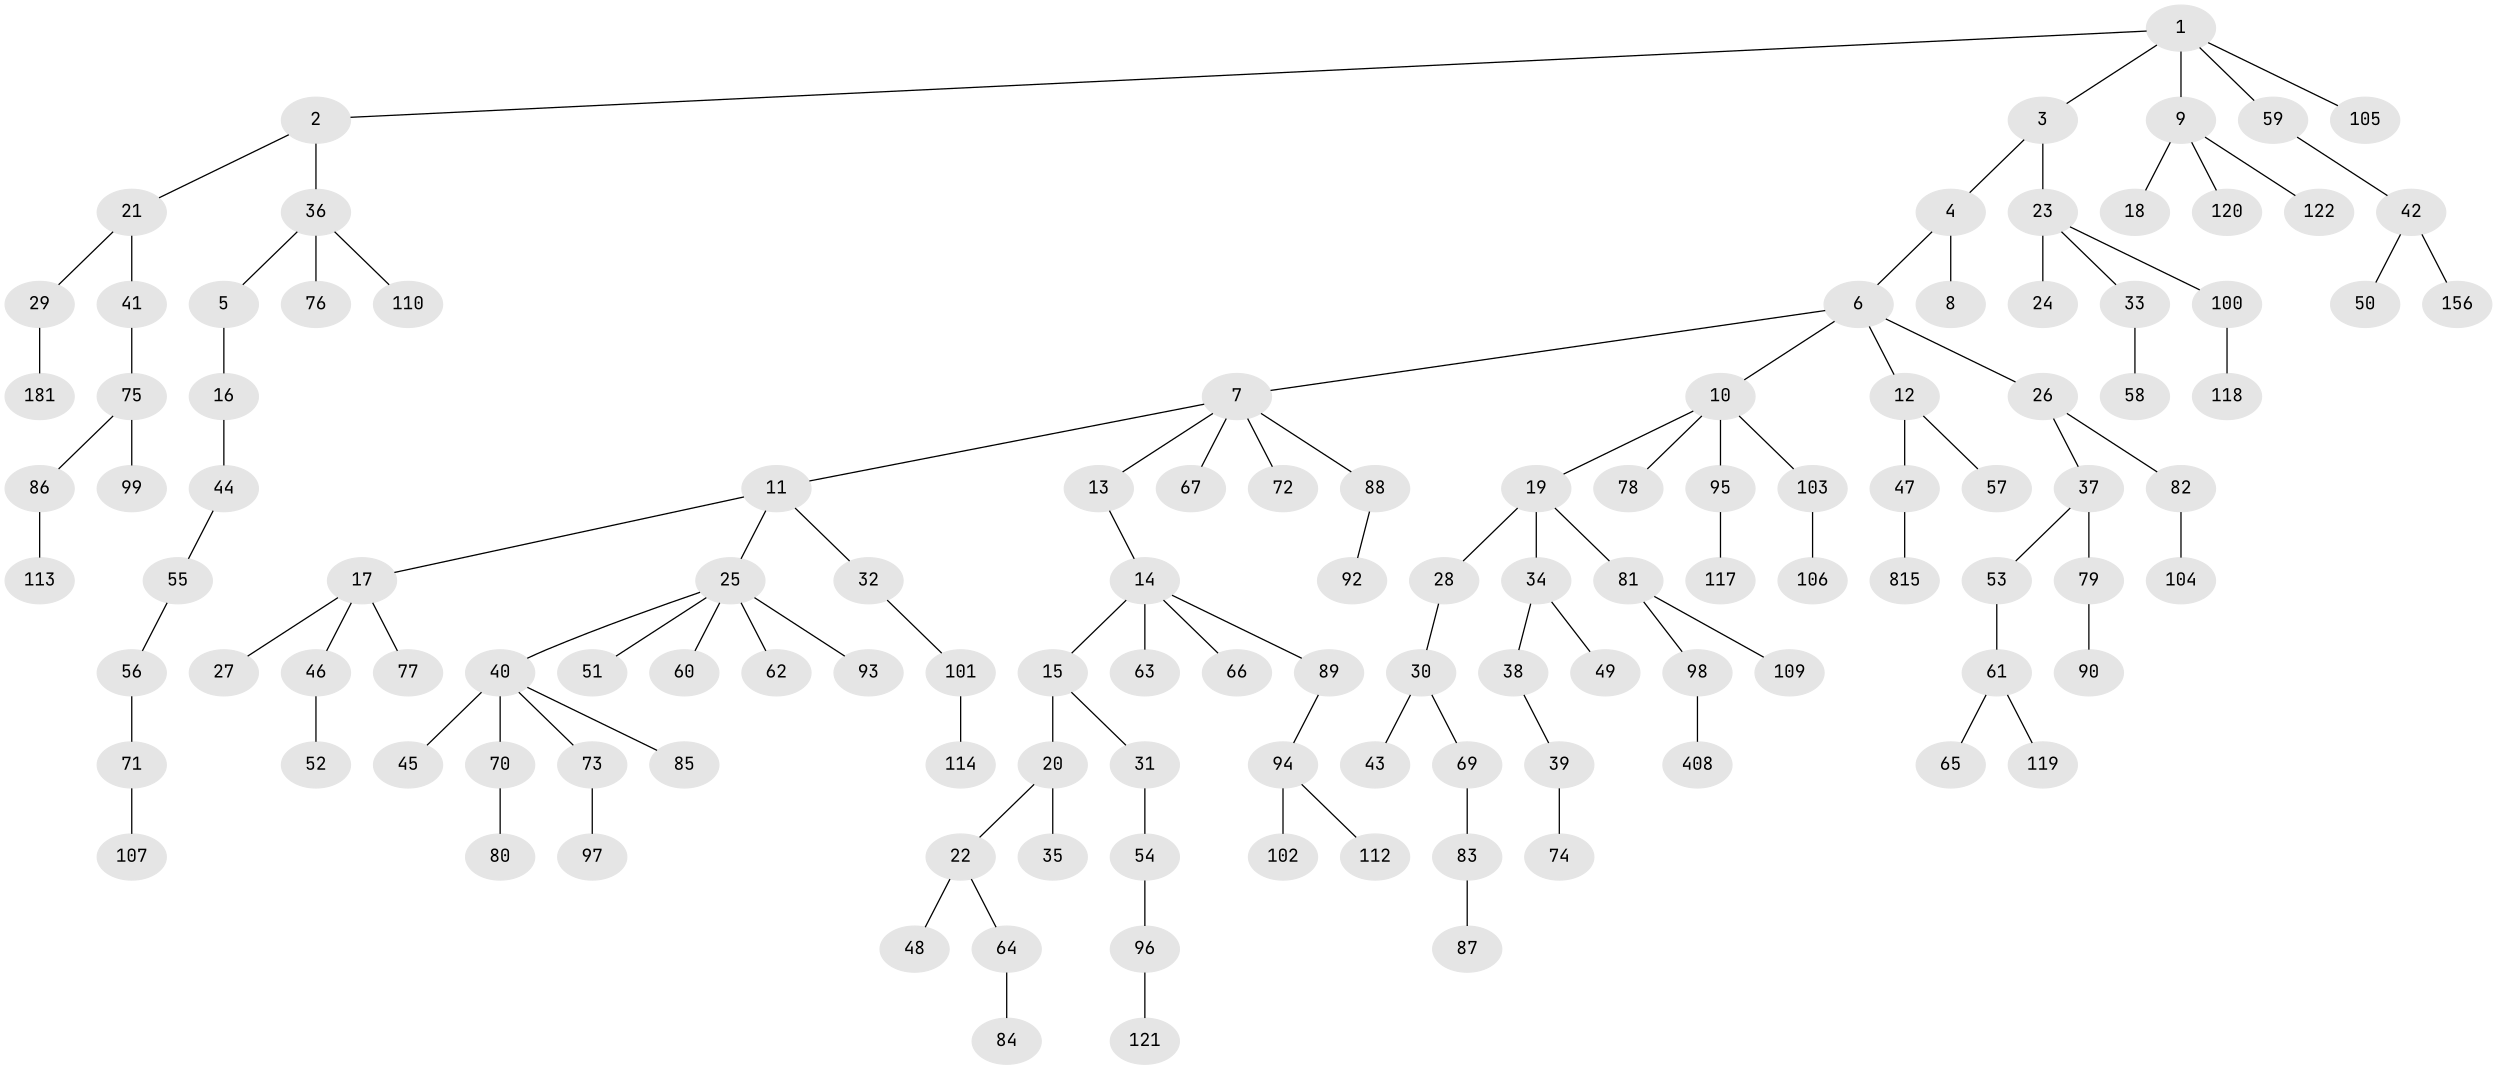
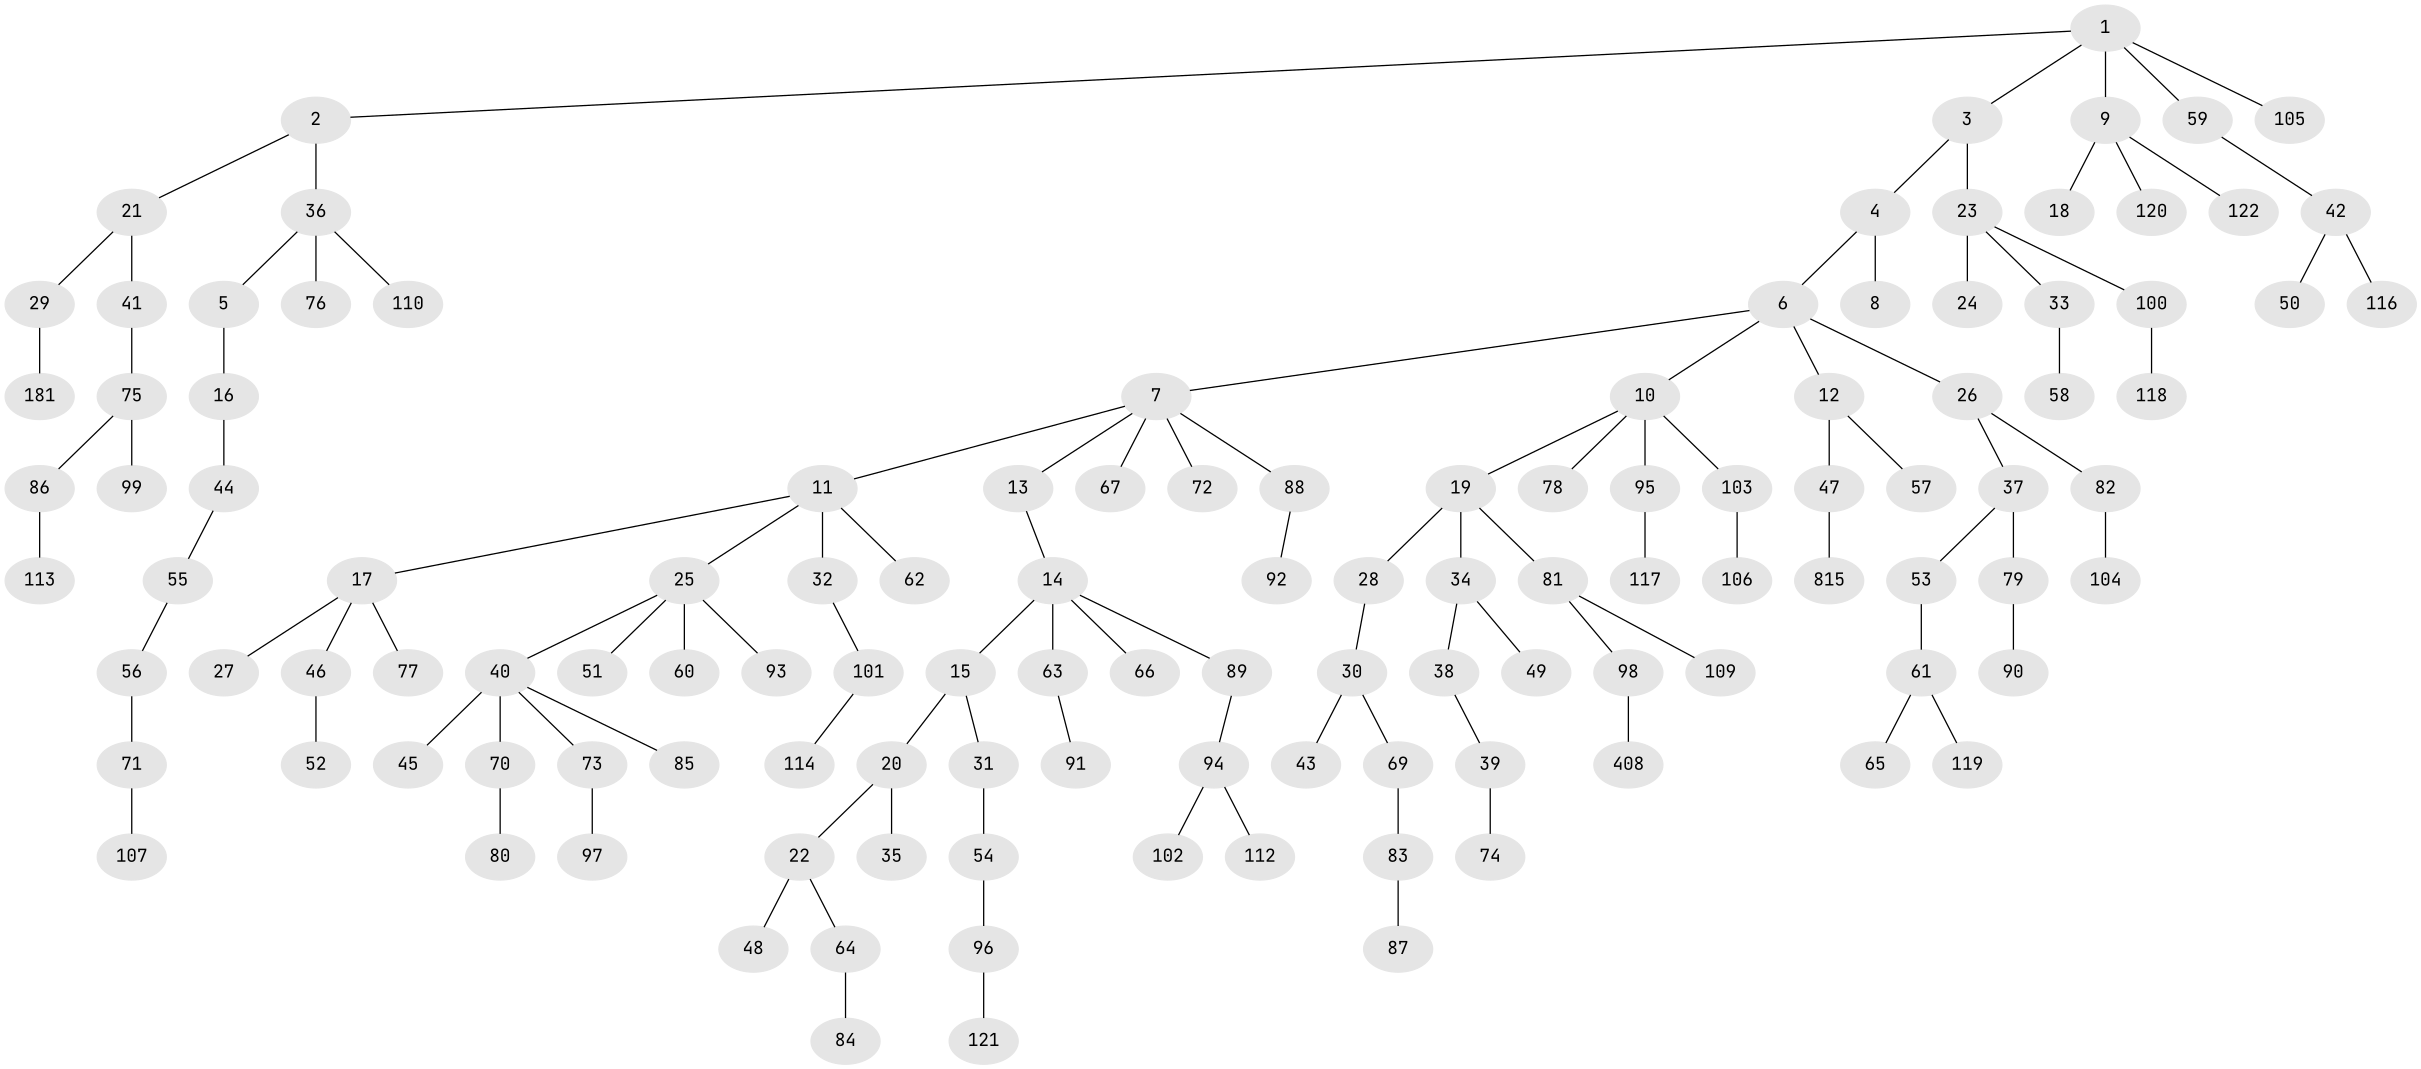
node "156": label "156" -> "116"
edge "25" -- "62": now "11" -- "62"
node "91": added
